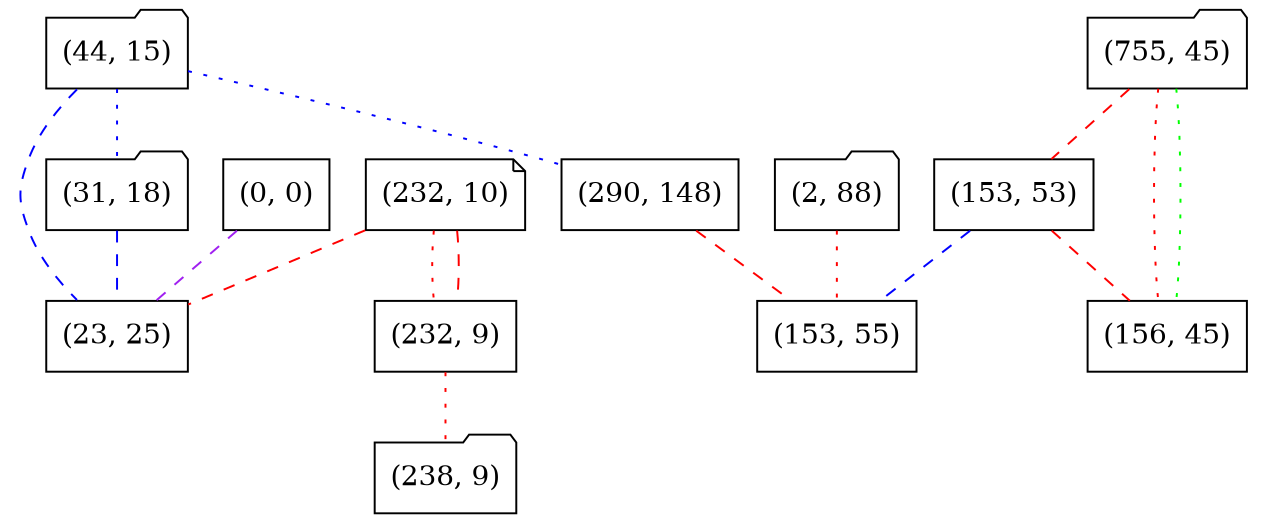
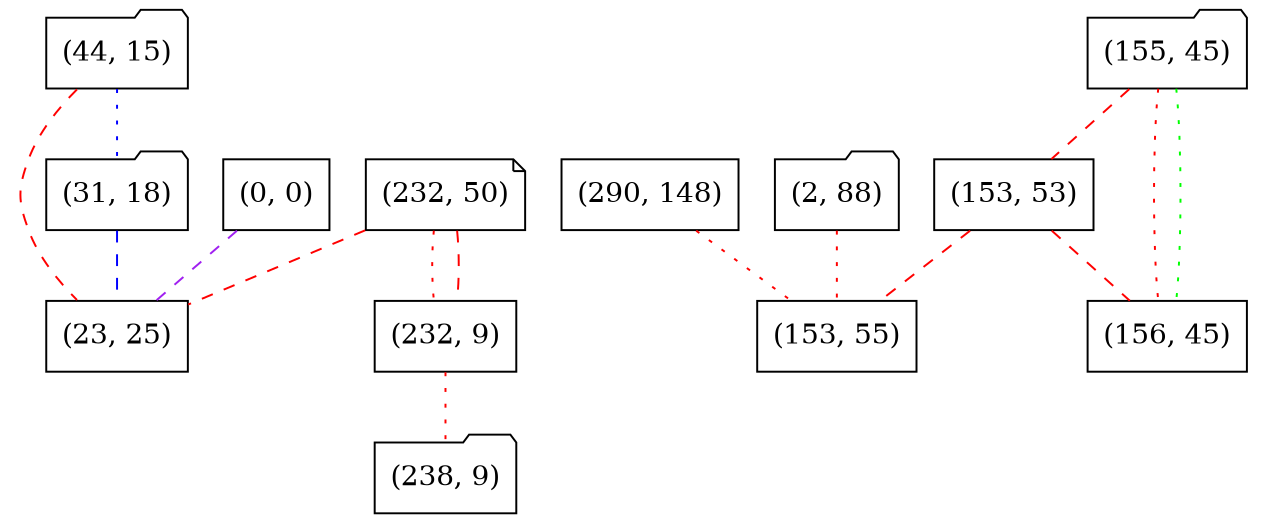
node "(755, 45)": label "(755, 45)" -> "(155, 45)"
edge "(44, 15)" -- "(290, 148)": removed
edge "(44, 15)" -- "(23, 25)": color blue -> red
node "(232, 10)": label "(232, 10)" -> "(232, 50)"
edge "(290, 148)" -- "(153, 55)": style dashed -> dotted
edge "(153, 53)" -- "(153, 55)": color blue -> red
